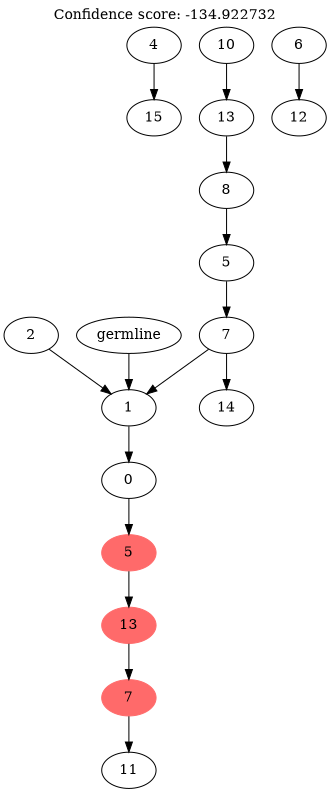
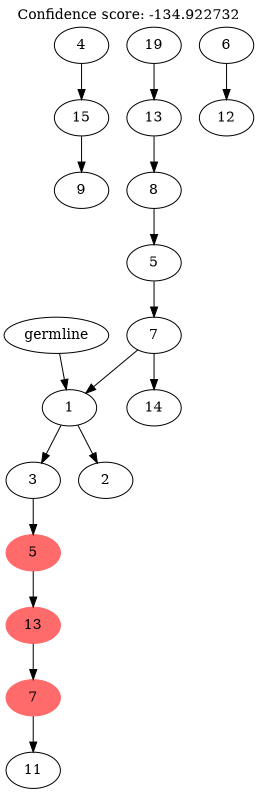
node "10": label "10" -> "19"
node "9": added
edge "2" -> "1": reversed
node "0": label "0" -> "3"
